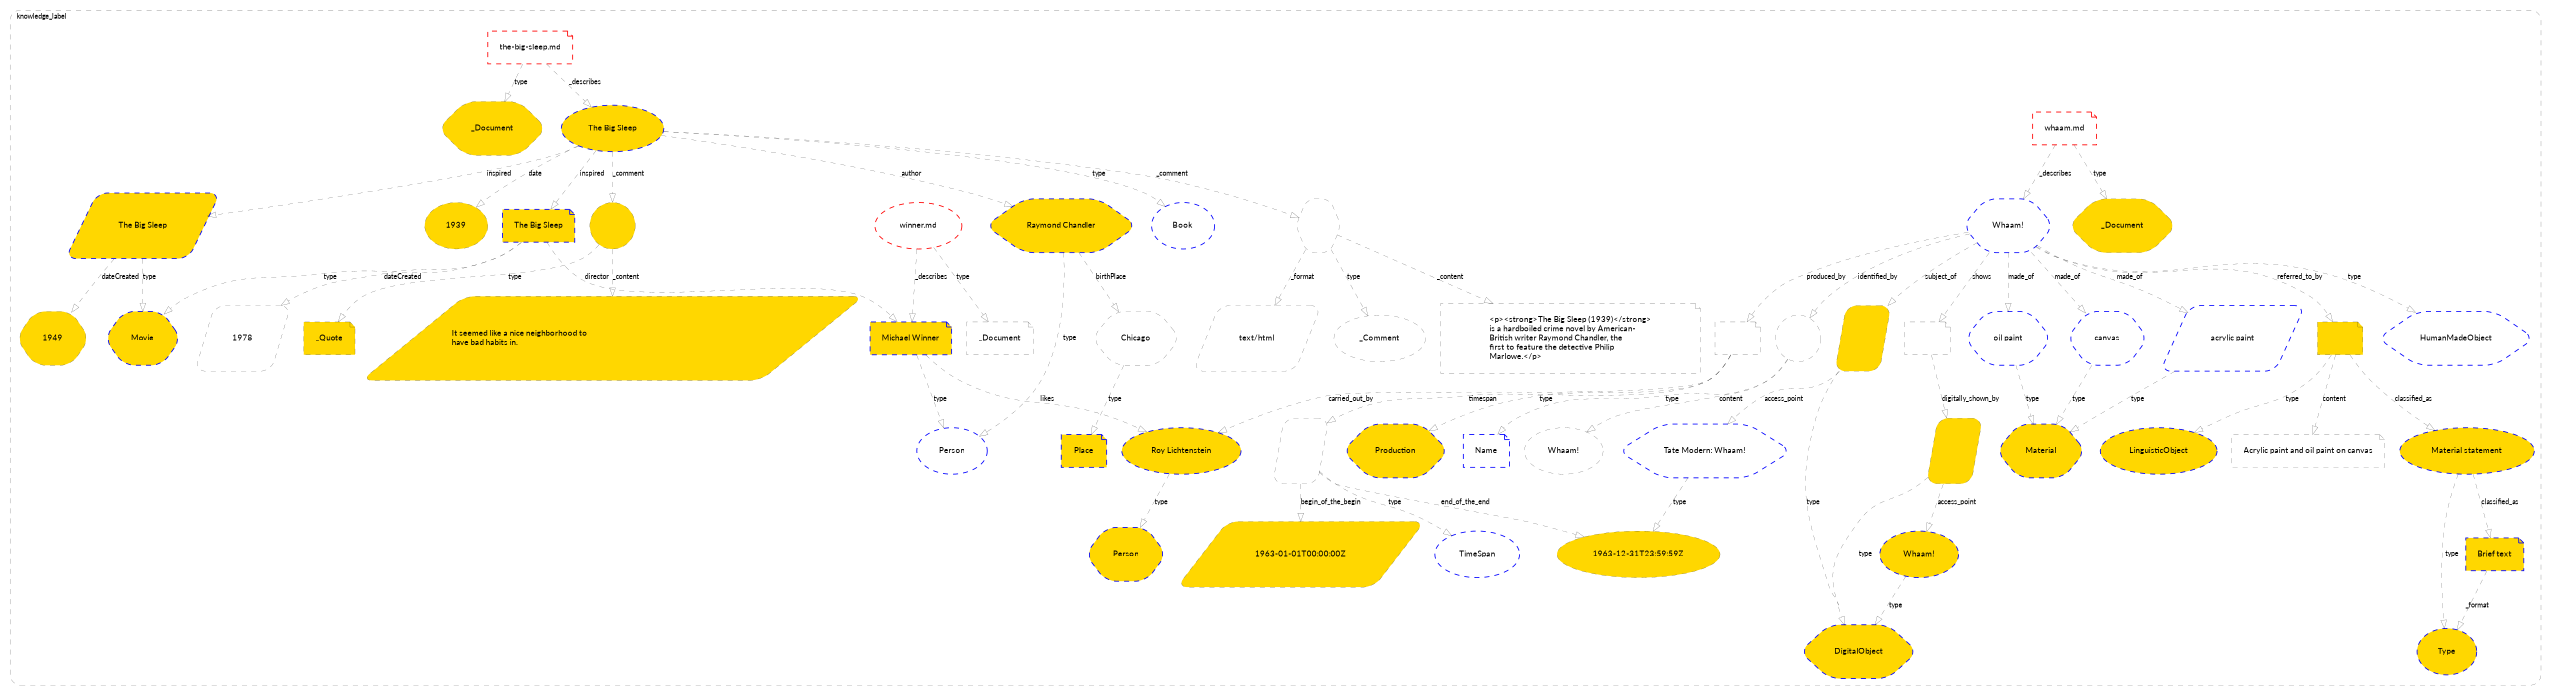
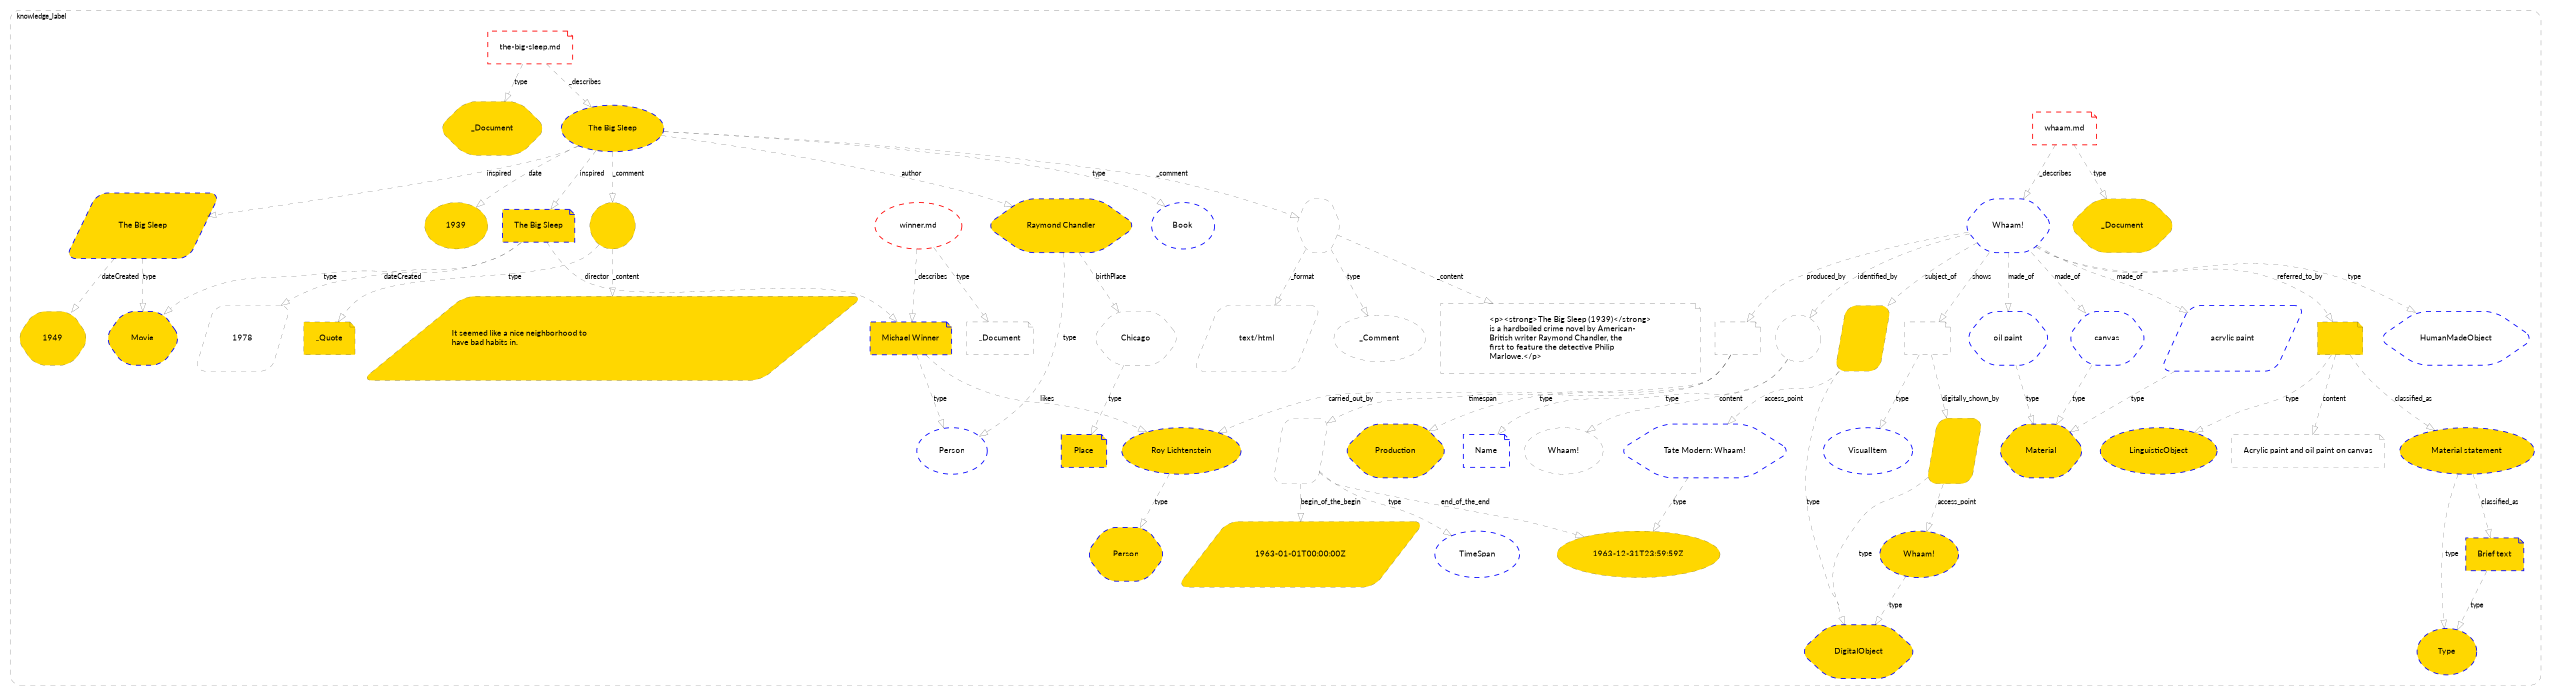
node "VisualItem": added
edge "Brief text" -> "Type": label "_format" -> "type"
